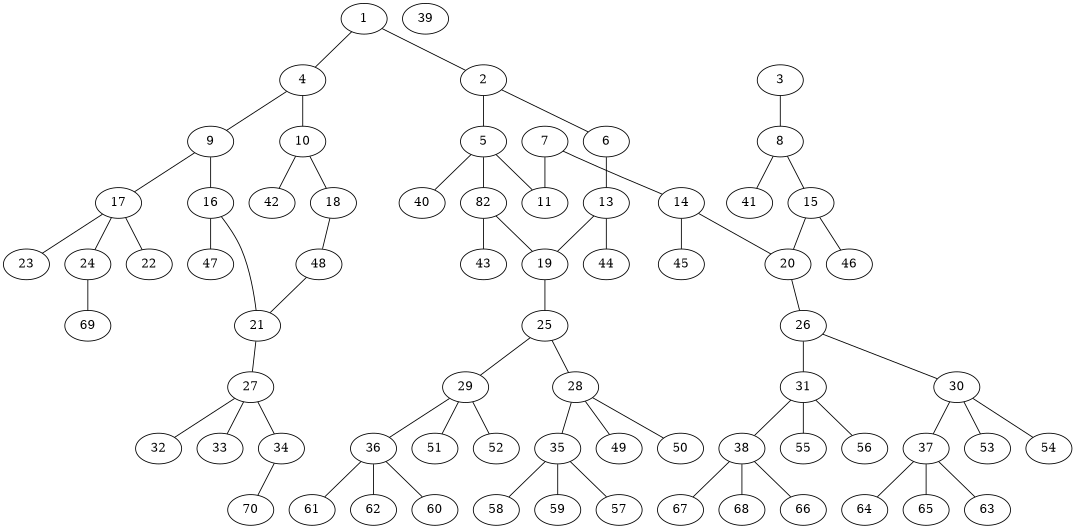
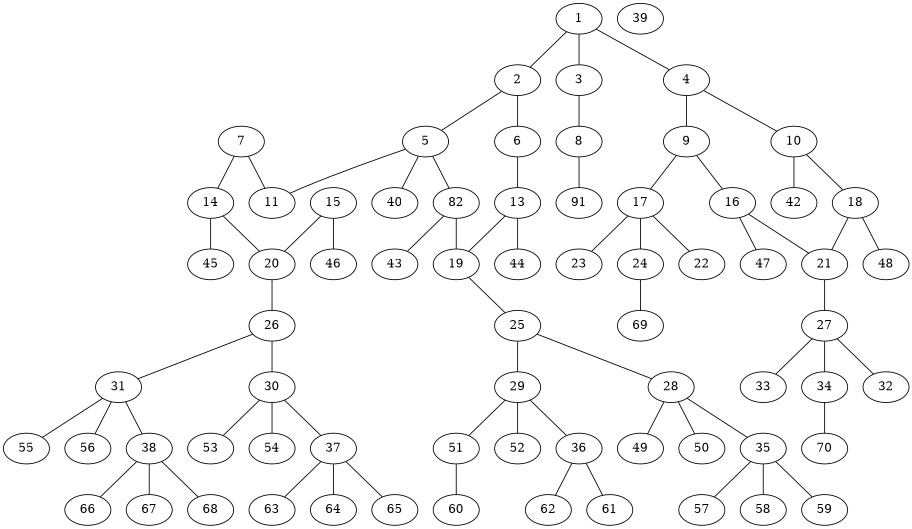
edge "1" -- "3": added
edge "8" -- "15": removed
node "41": label "41" -> "91"
edge "48" -- "21": now "18" -- "21"
edge "36" -- "60": now "51" -- "60"
